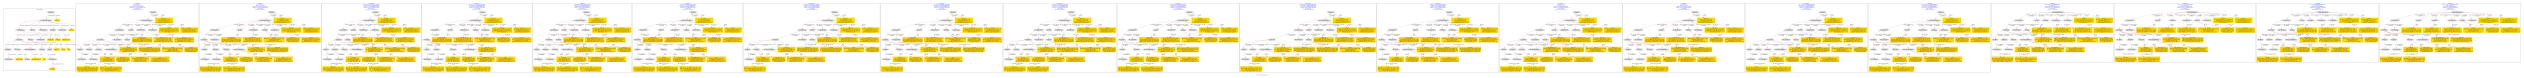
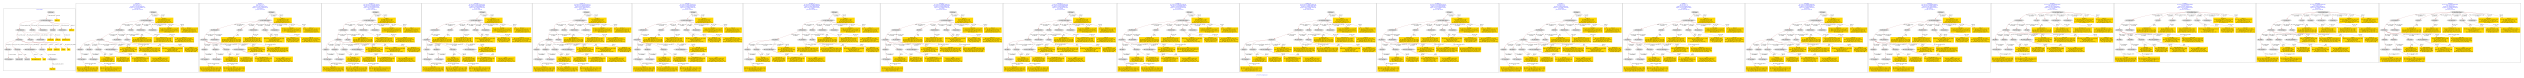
node "artist_URI": fillcolor lightgray -> gold
node "Nationality_URI": fillcolor gold -> lightgray
